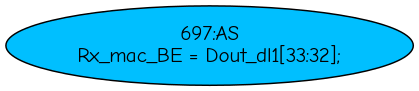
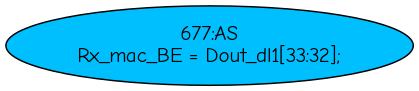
node "697:AS Rx_mac_BE = Dout_dl1[33:32];": label "697:AS Rx_mac_BE = Dout_dl1[33:32];" -> "677:AS Rx_mac_BE = Dout_dl1[33:32];"
